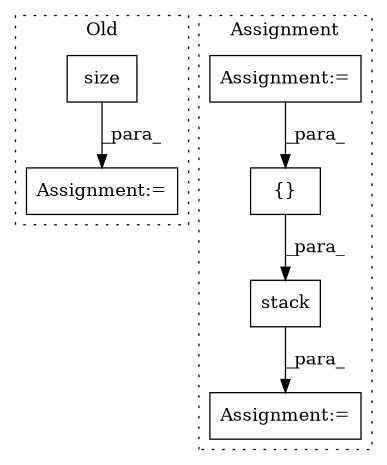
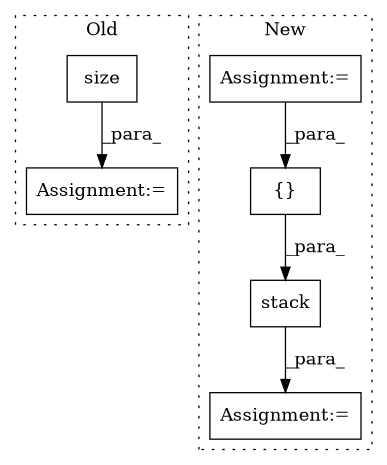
cluster "Assignment": label "Assignment" -> "New"
